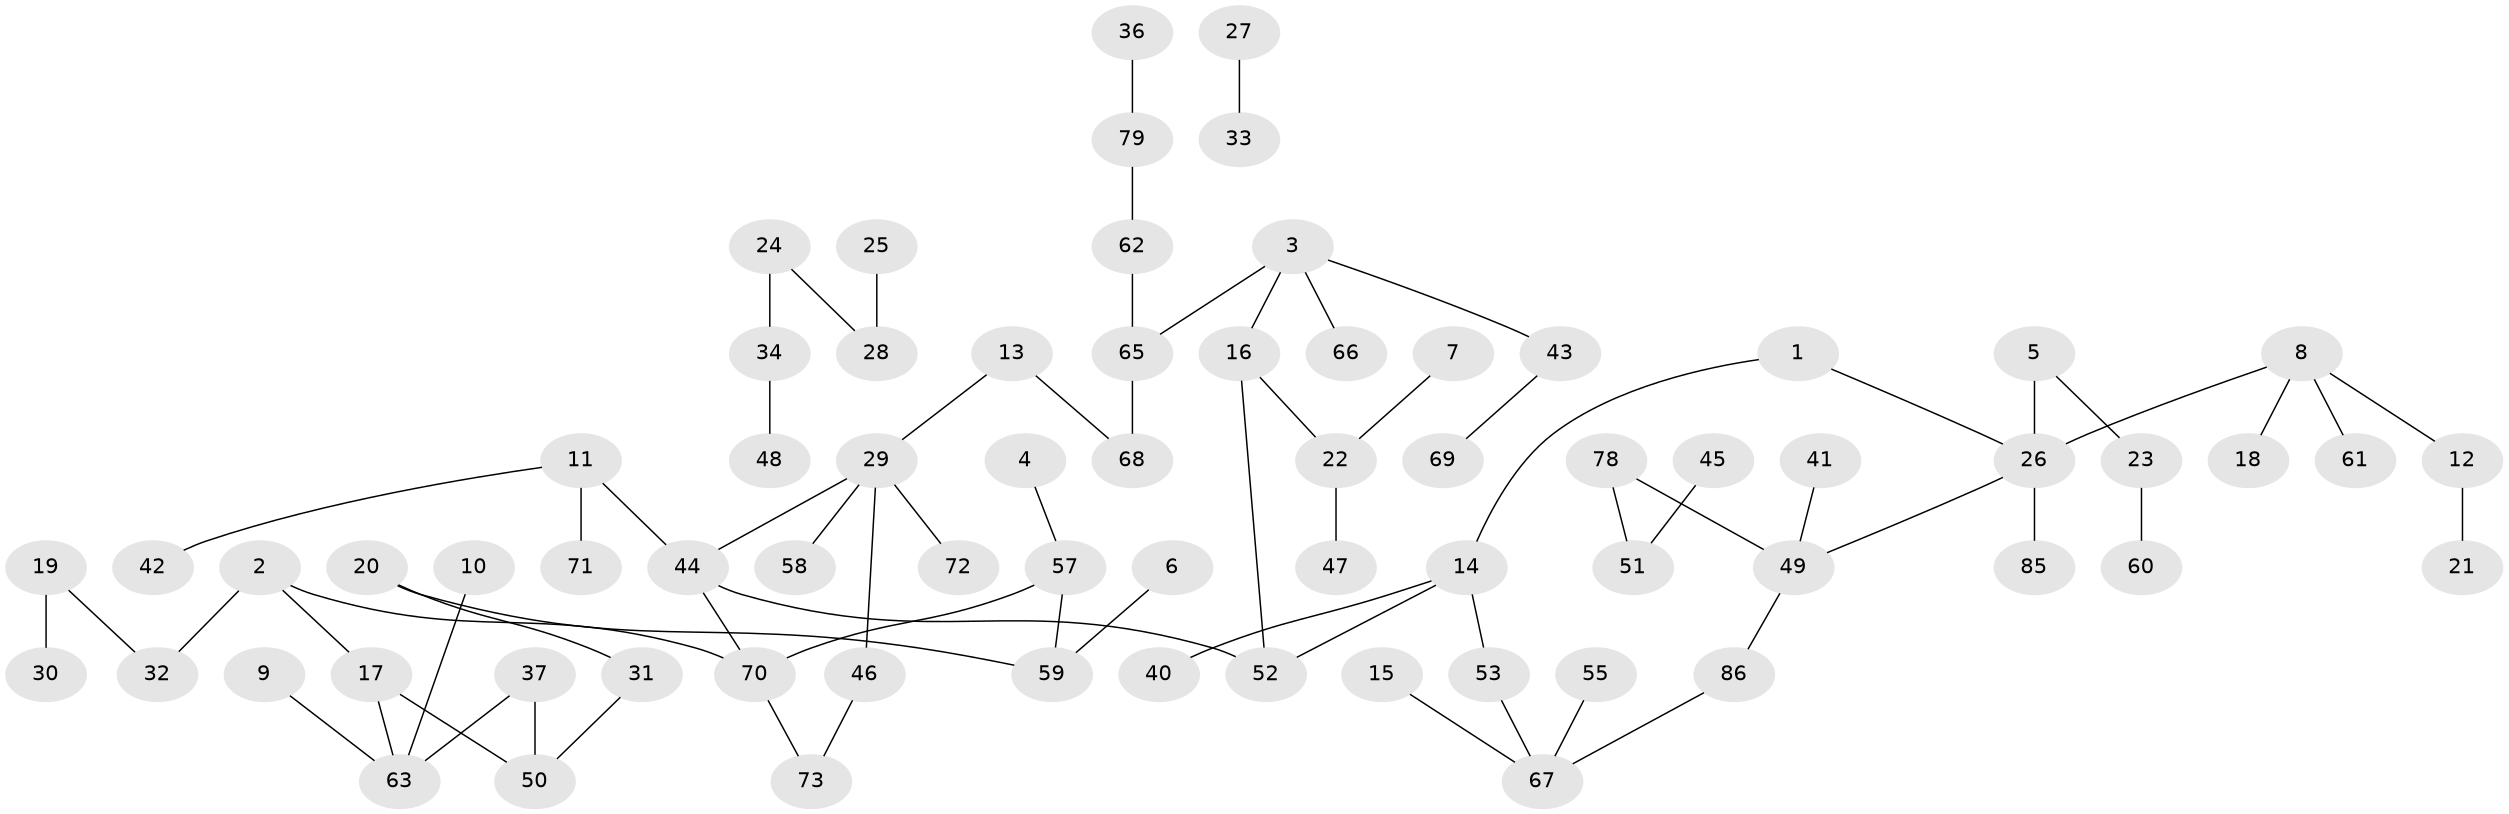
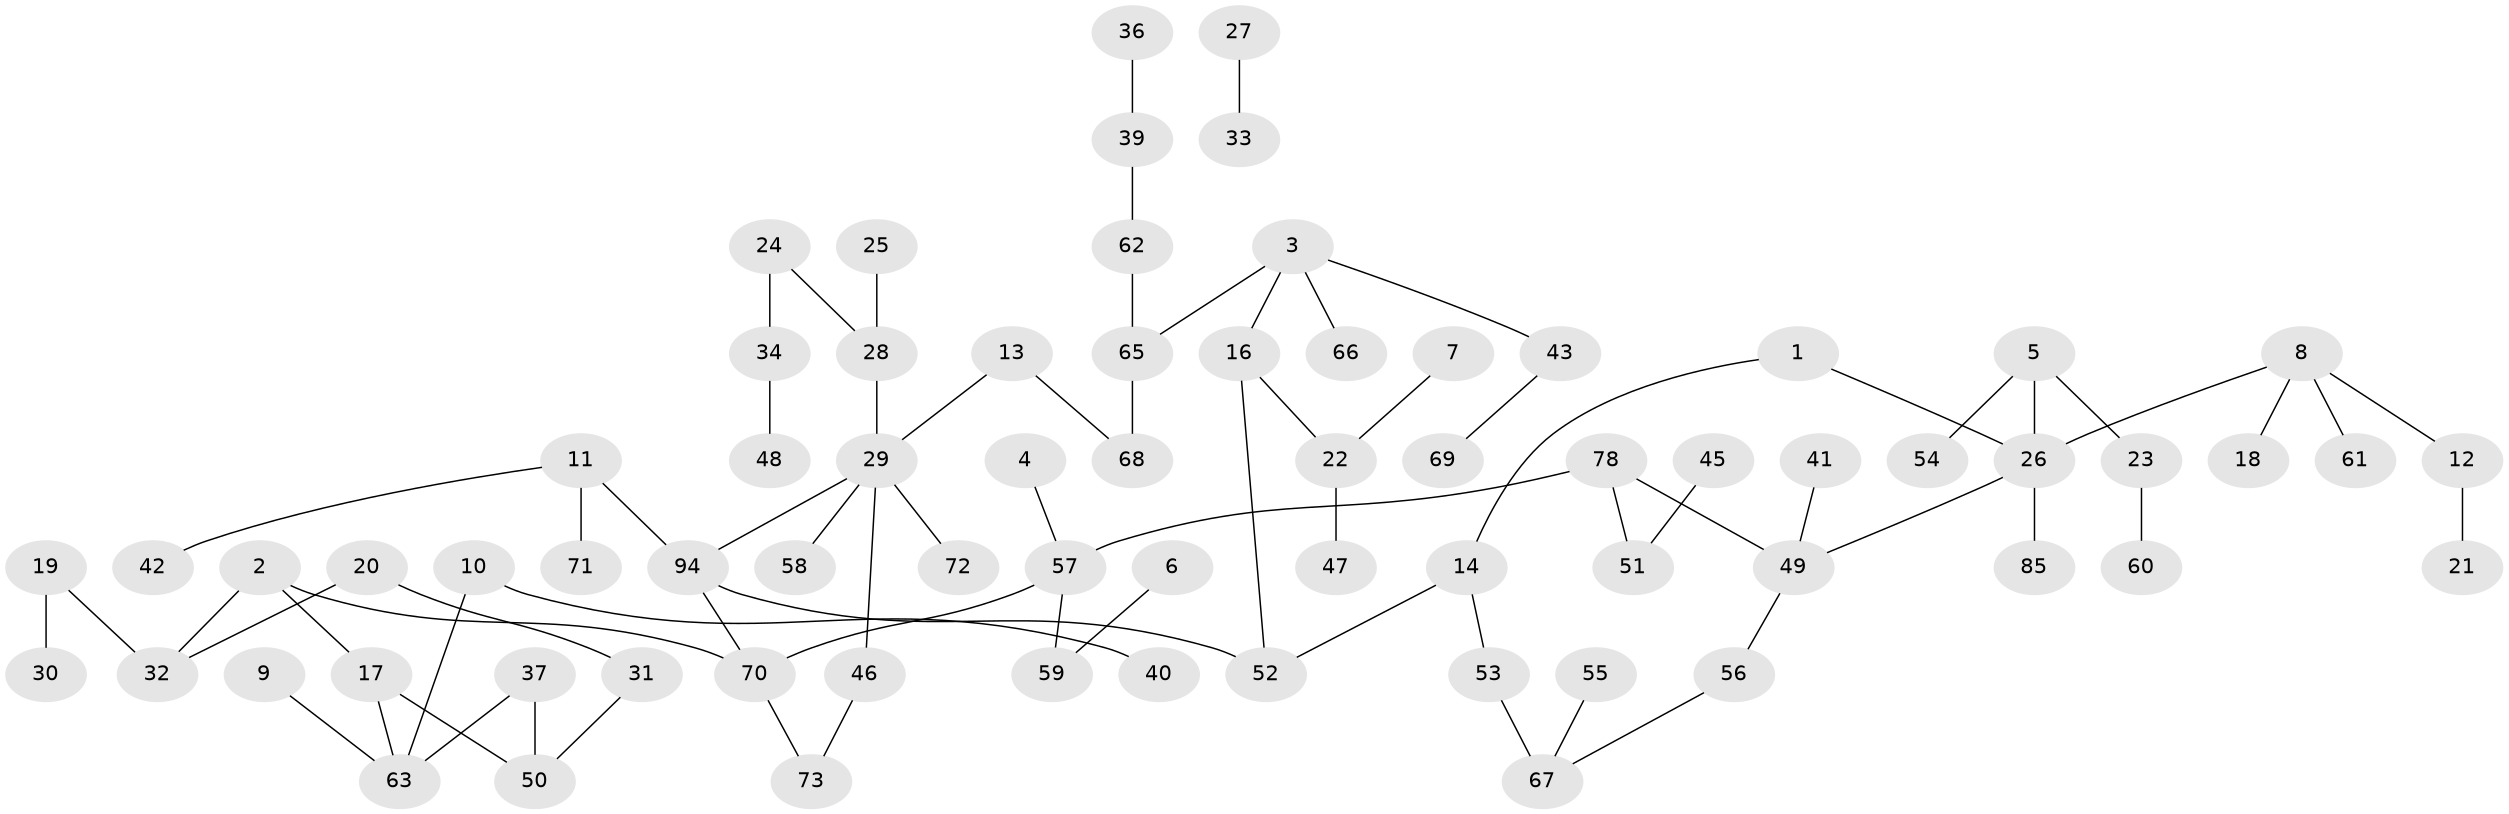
node "79": label "79" -> "39"
edge "28" -- "29": added
node "54": added
edge "78" -- "57": added
node "44": label "44" -> "94"
edge "14" -- "40": now "10" -- "40"
edge "20" -- "59": now "20" -- "32"
node "15": removed
node "86": label "86" -> "56"
